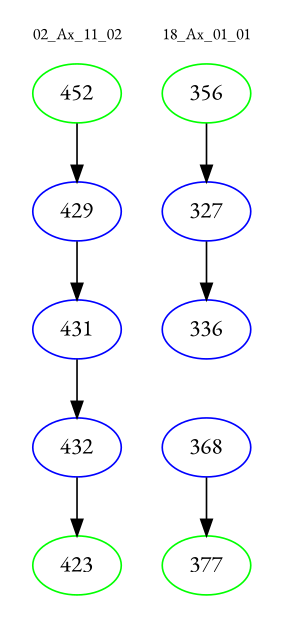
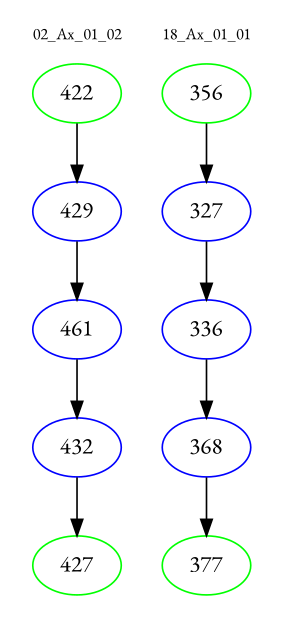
cluster "02_Ax_11_02": label "02_Ax_11_02" -> "02_Ax_01_02"
node "452": label "452" -> "422"
node "431": label "431" -> "461"
edge "336" -> "368": added
node "423": label "423" -> "427"
